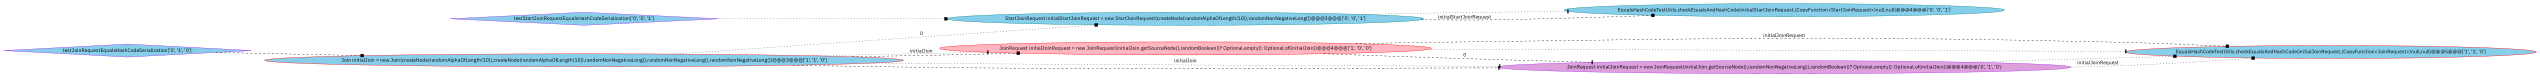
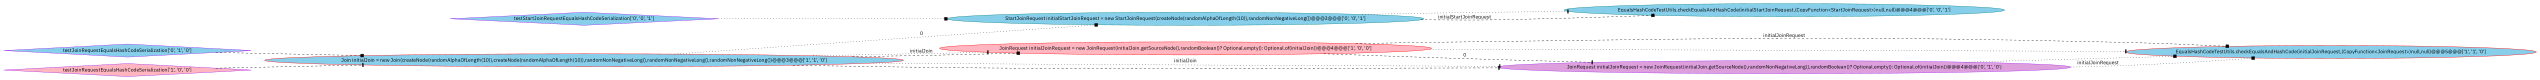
node "testJoinRequestEqualsHashCodeSerialization['1', '0', '0']": added
